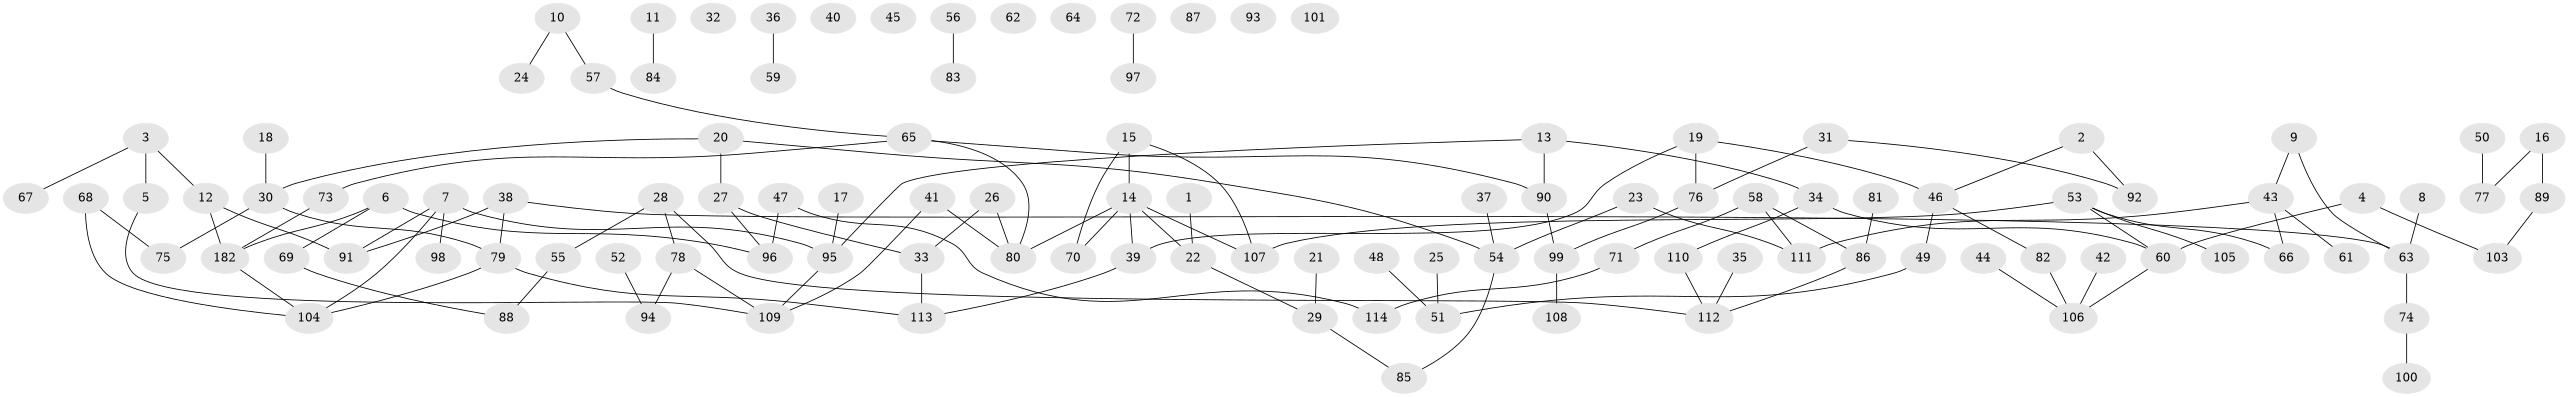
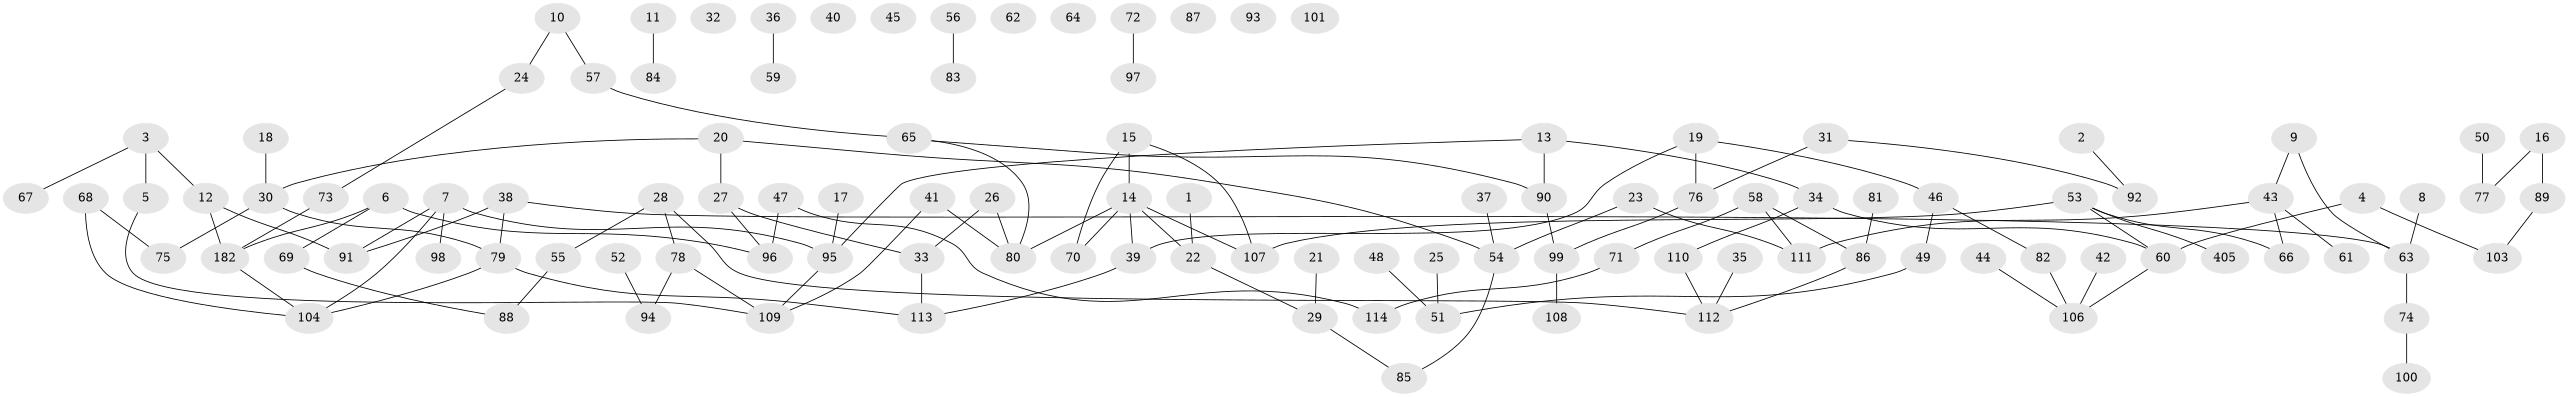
edge "65" -- "73": now "24" -- "73"
edge "2" -- "46": removed
node "105": label "105" -> "405"
